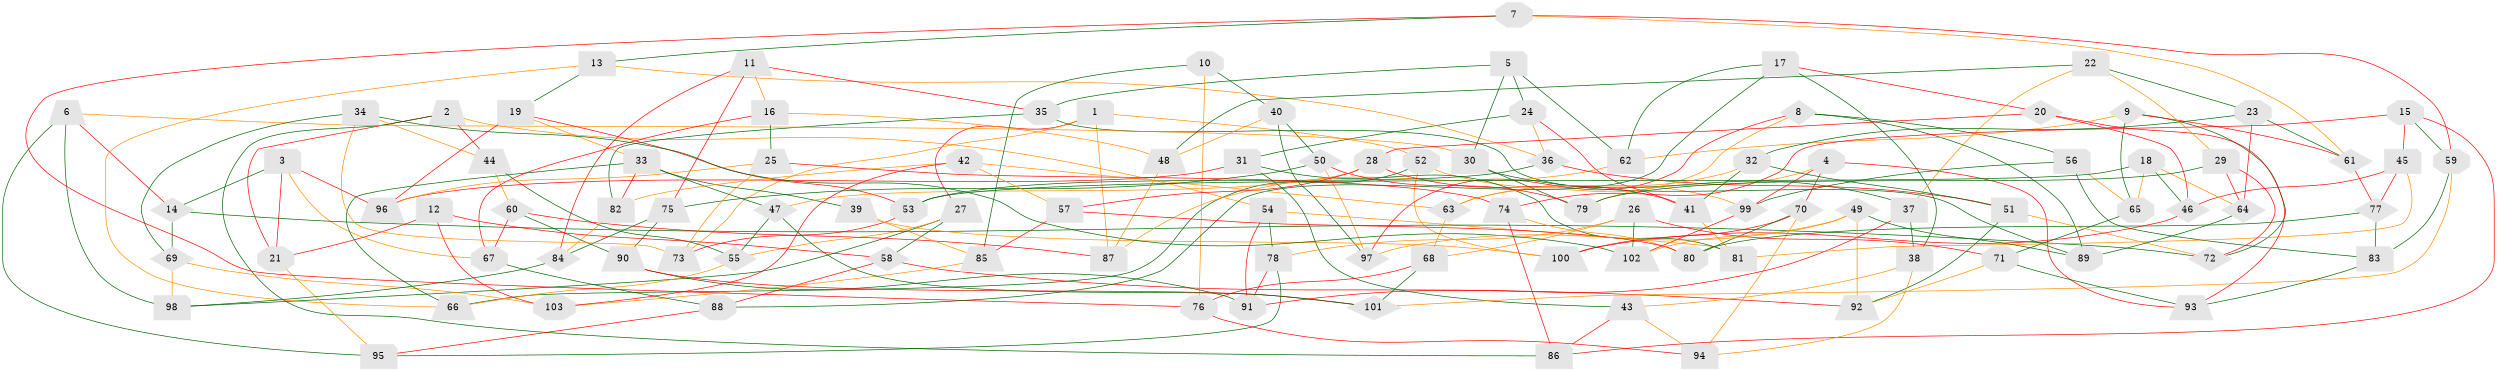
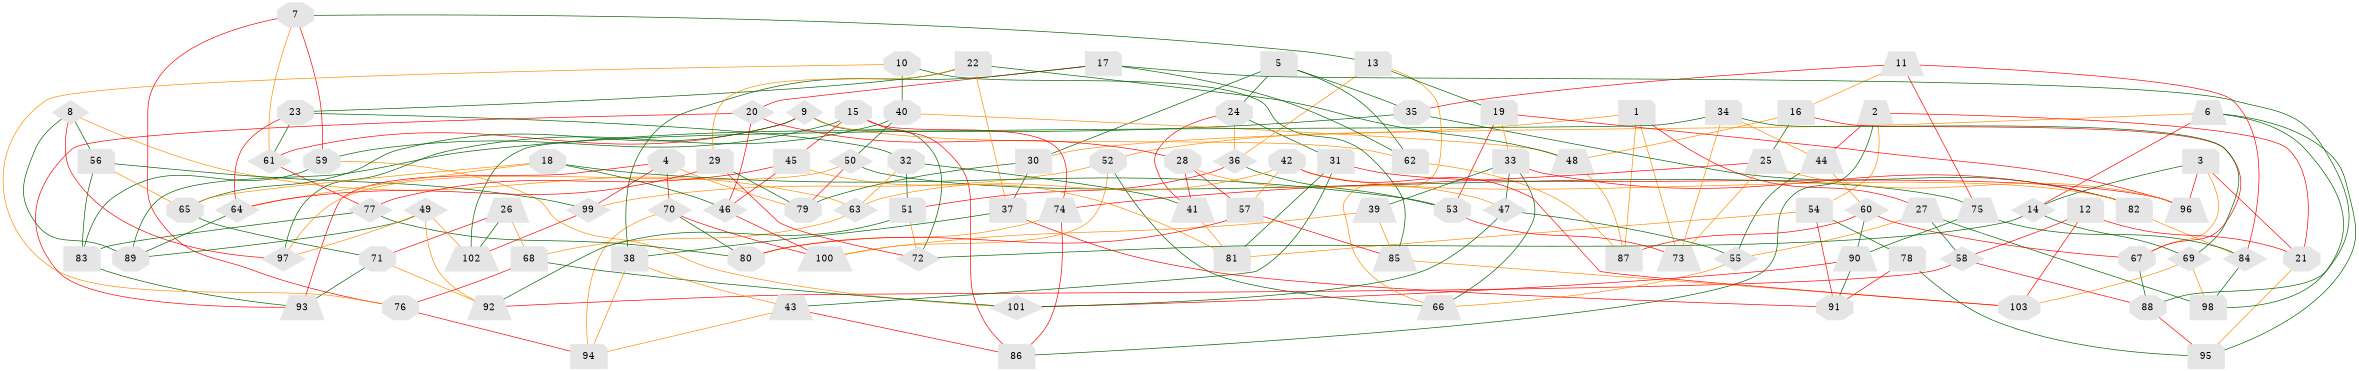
edge "26" -- "78": removed
